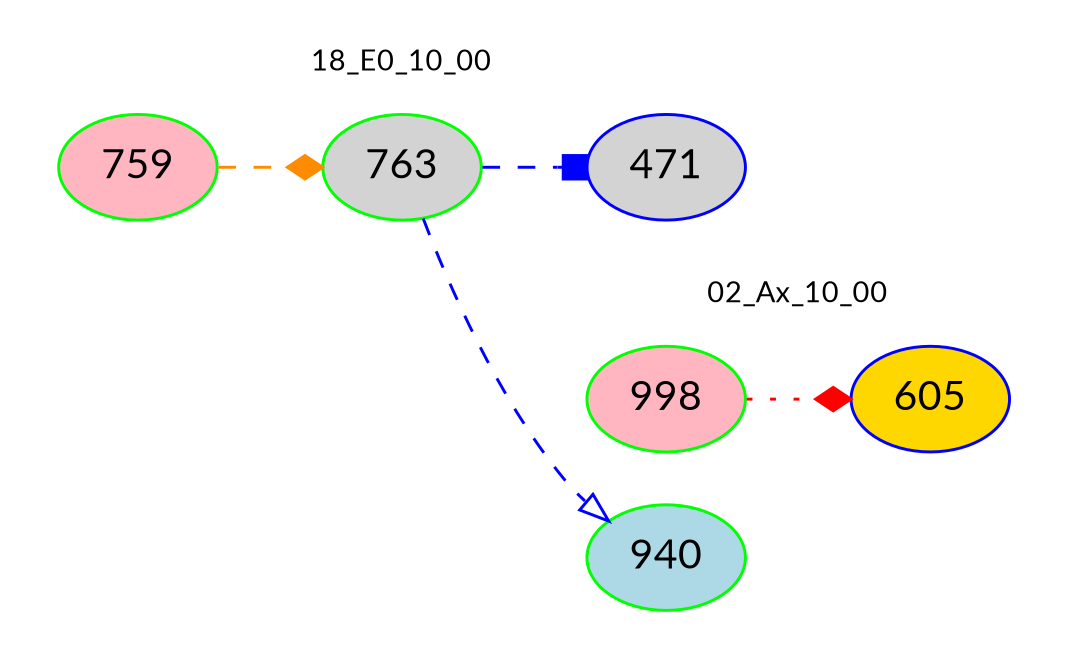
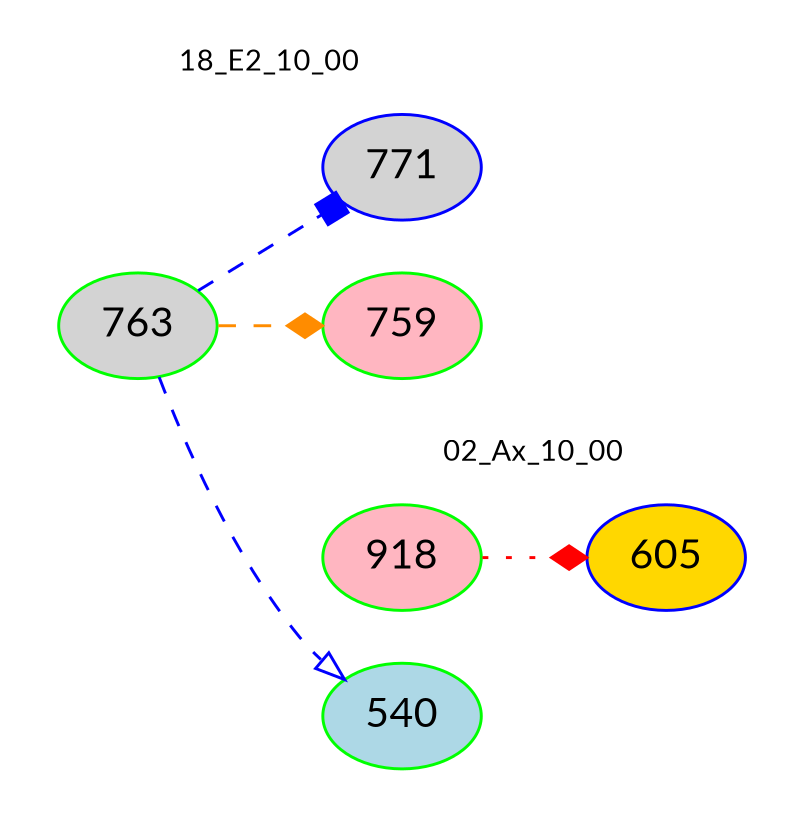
cluster "18_E0_10_00": label "18_E0_10_00" -> "18_E2_10_00"
edge "759" -> "763": reversed
node "471": label "471" -> "771"
node "998": label "998" -> "918"
node "940": label "940" -> "540"
